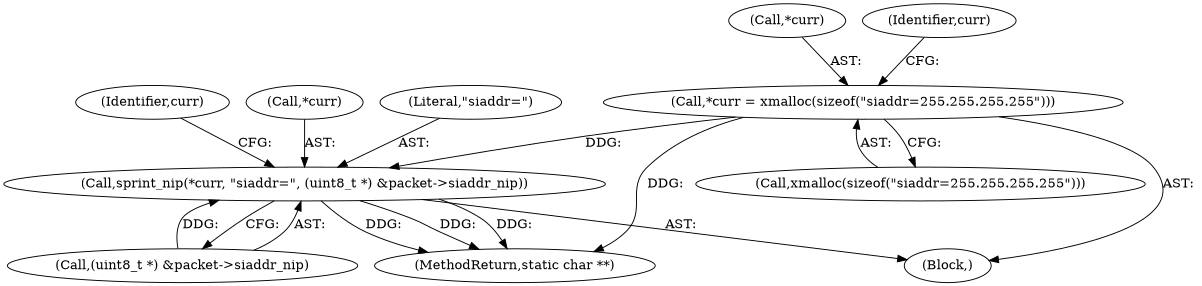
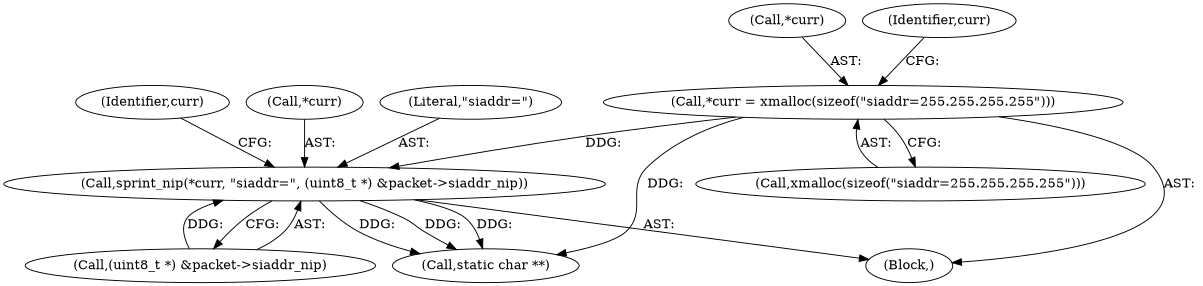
node "(MethodReturn,static char **)": label "(MethodReturn,static char **)" -> "(Call,static char **)"
